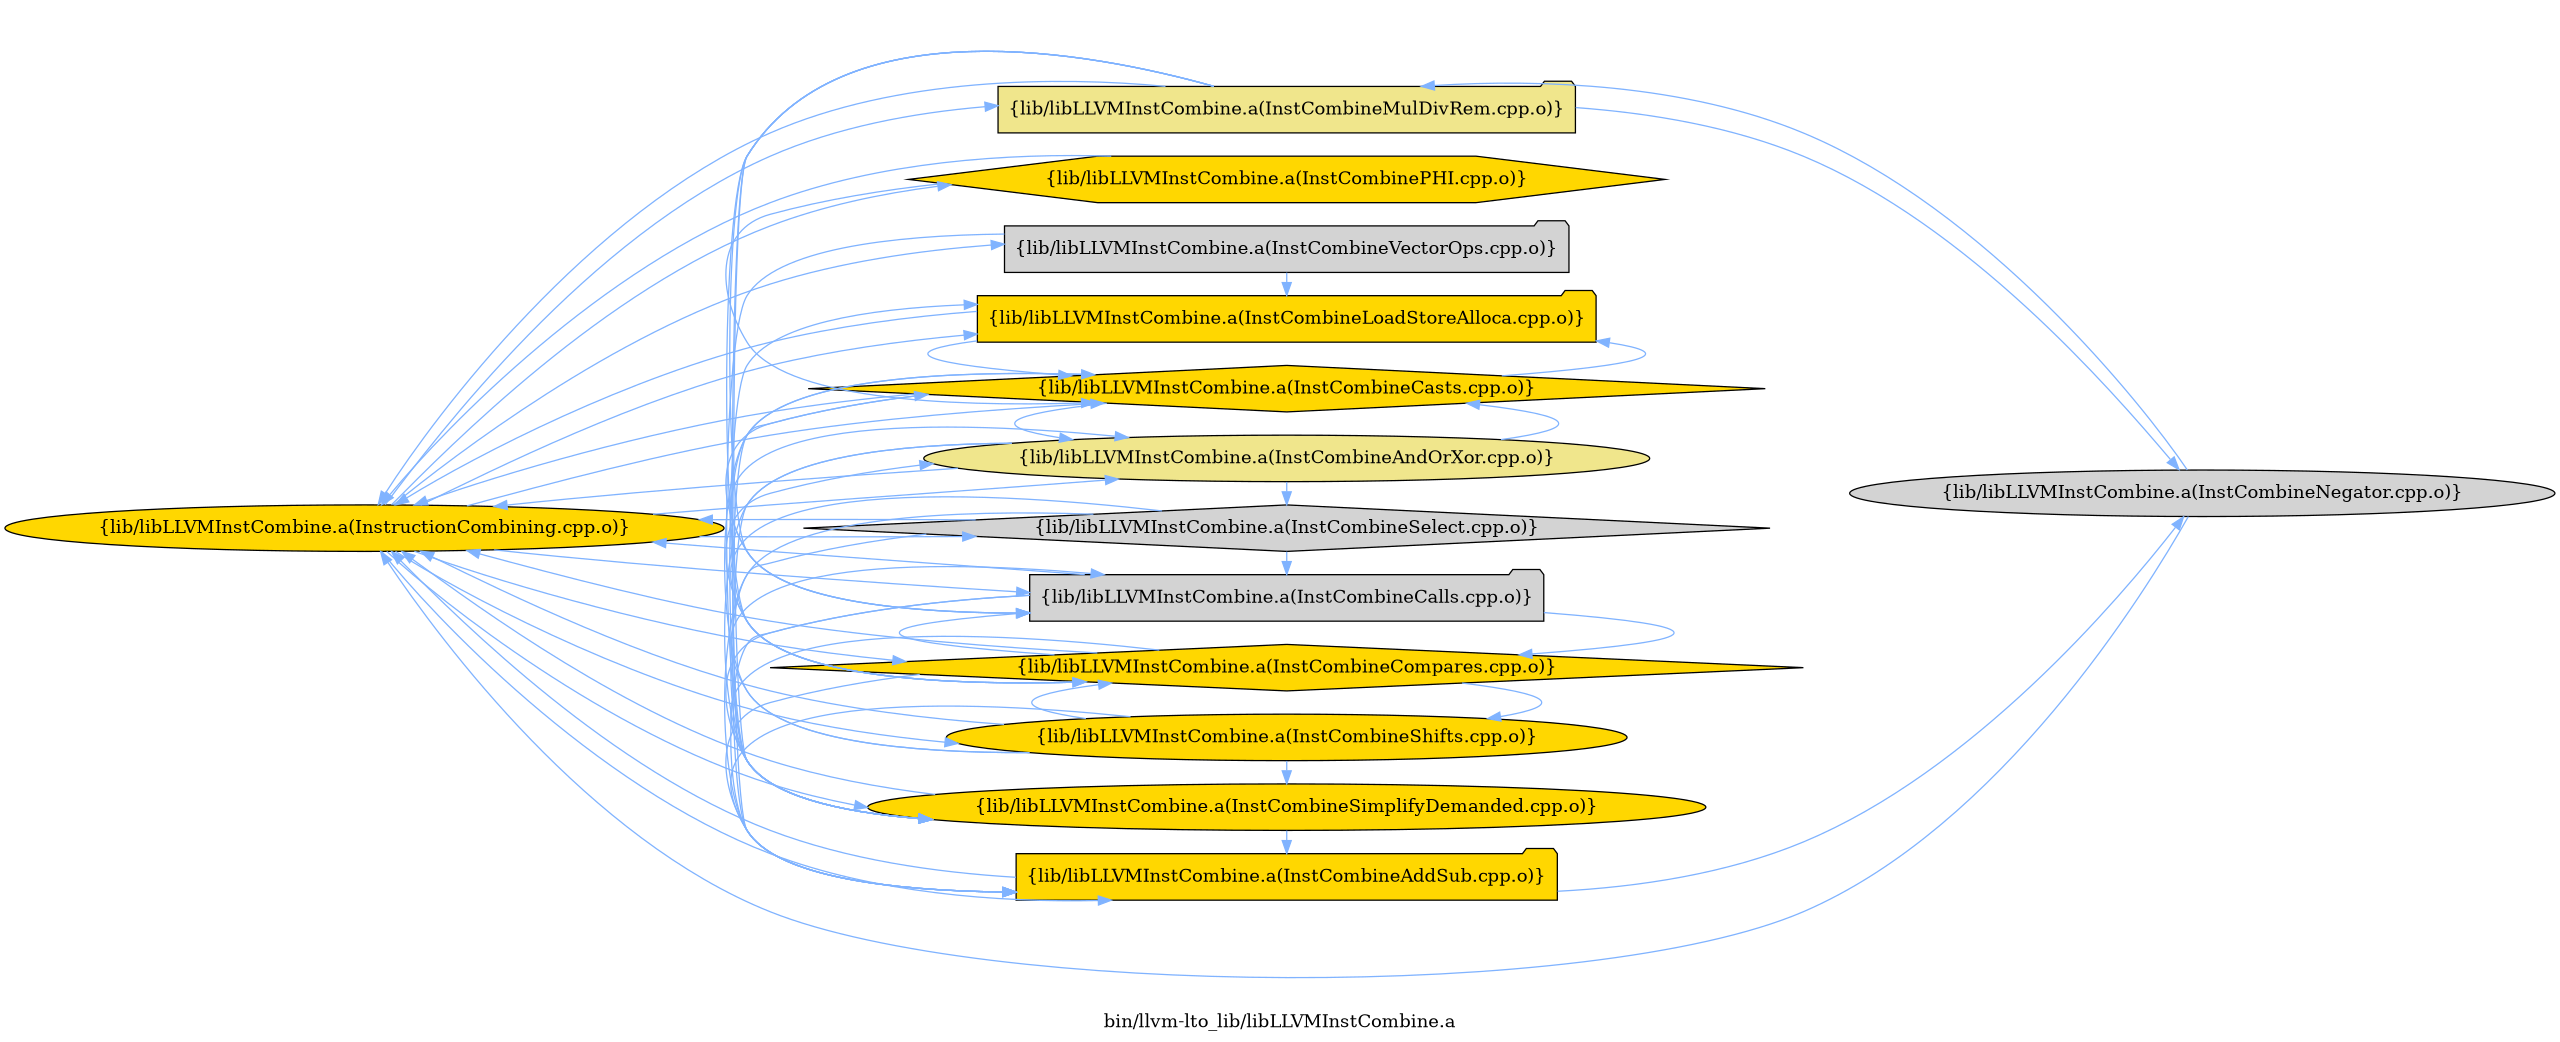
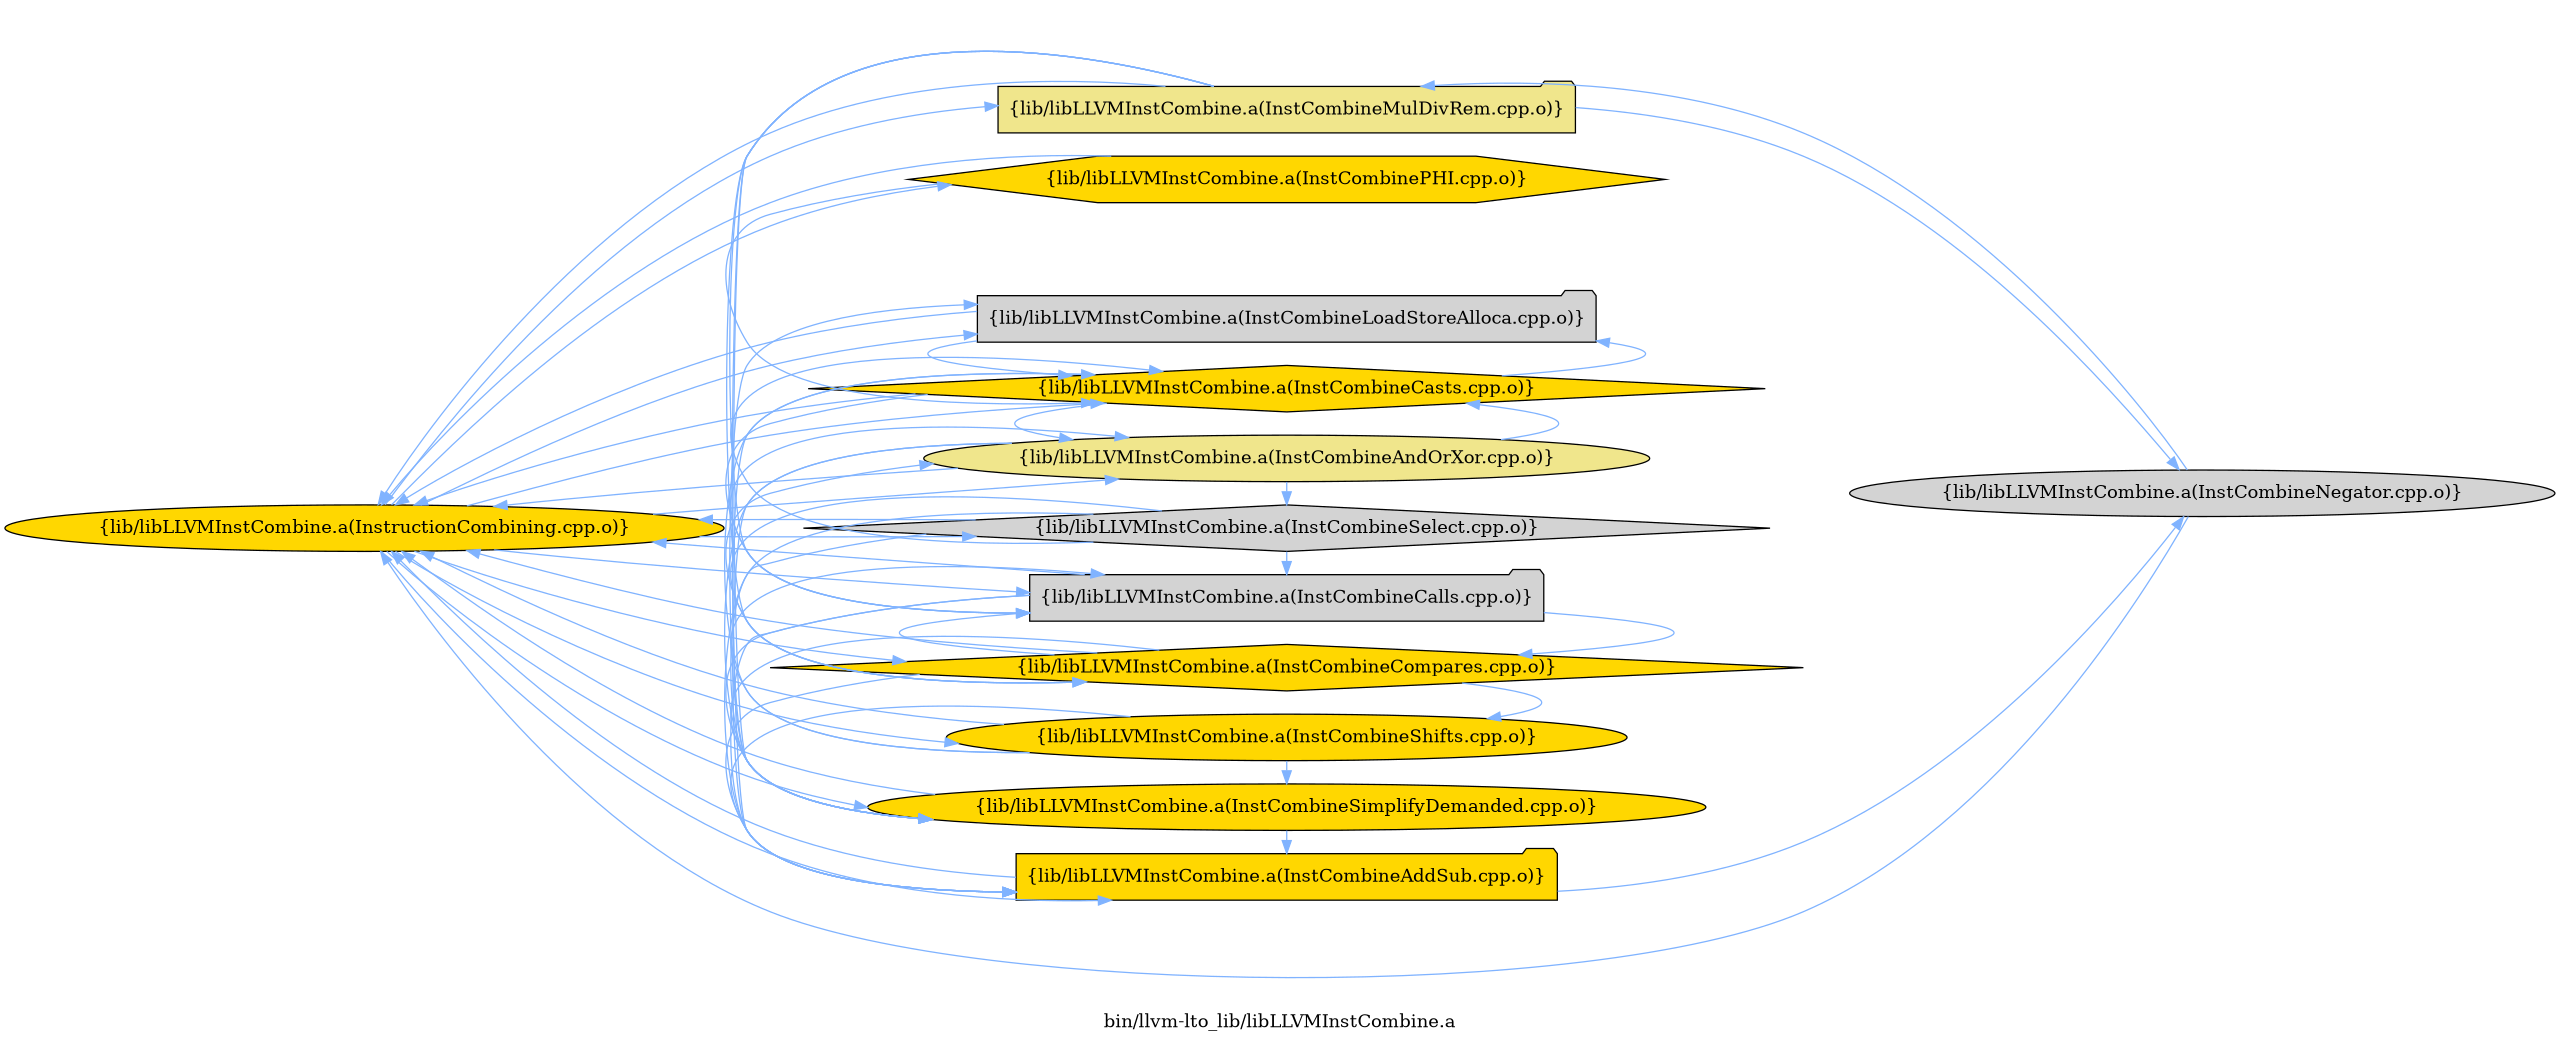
node "{lib/libLLVMInstCombine.a(InstCombineVectorOps.cpp.o)}": removed
node "{lib/libLLVMInstCombine.a(InstCombineLoadStoreAlloca.cpp.o)}": fillcolor gold -> lightgrey
edge "{lib/libLLVMInstCombine.a(InstCombineCompares.cpp.o)}" -> "{lib/libLLVMInstCombine.a(InstCombineCasts.cpp.o)}": now "{lib/libLLVMInstCombine.a(InstCombineSelect.cpp.o)}" -> "{lib/libLLVMInstCombine.a(InstCombineCasts.cpp.o)}"
edge "{lib/libLLVMInstCombine.a(InstCombineShifts.cpp.o)}" -> "{lib/libLLVMInstCombine.a(InstCombineCompares.cpp.o)}": removed
